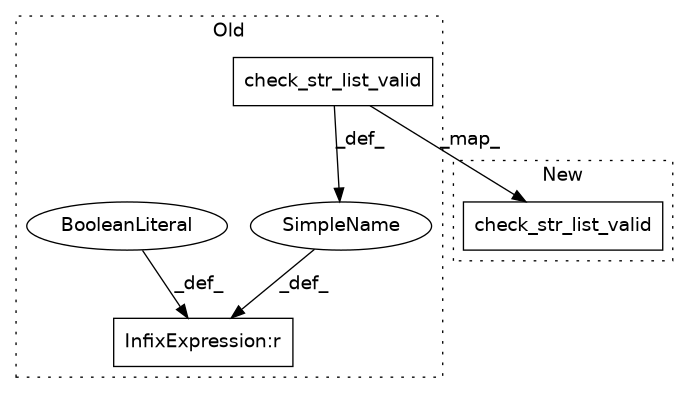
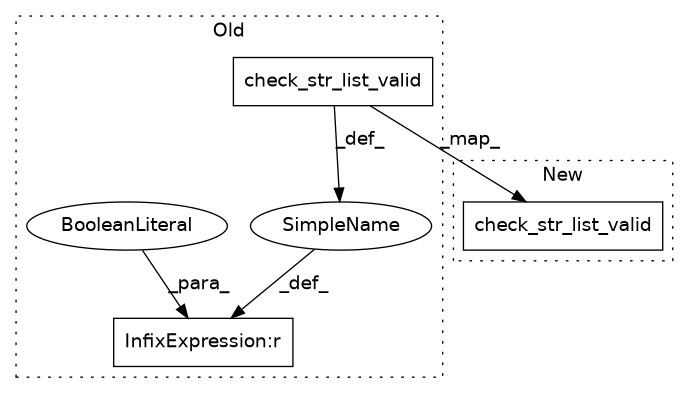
edge "BooleanLiteral" -> "InfixExpression:r": label "_def_" -> "_para_"
